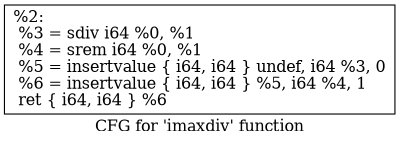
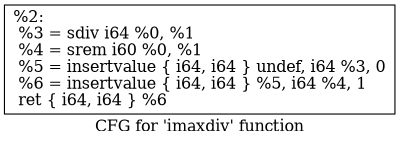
node "%2:": text "%4 = srem i64 %0, %1" -> "%4 = srem i60 %0, %1"
